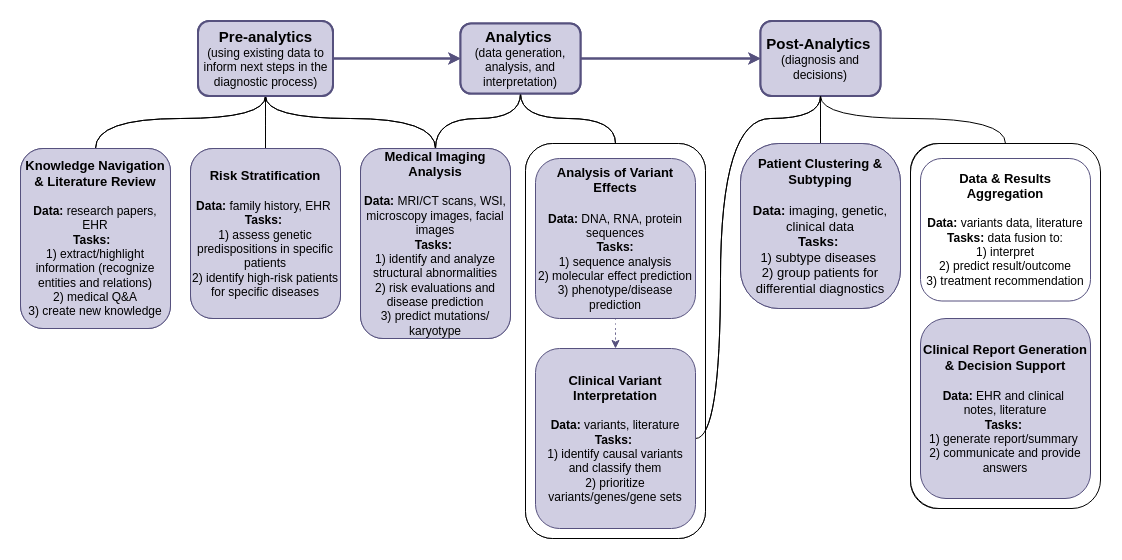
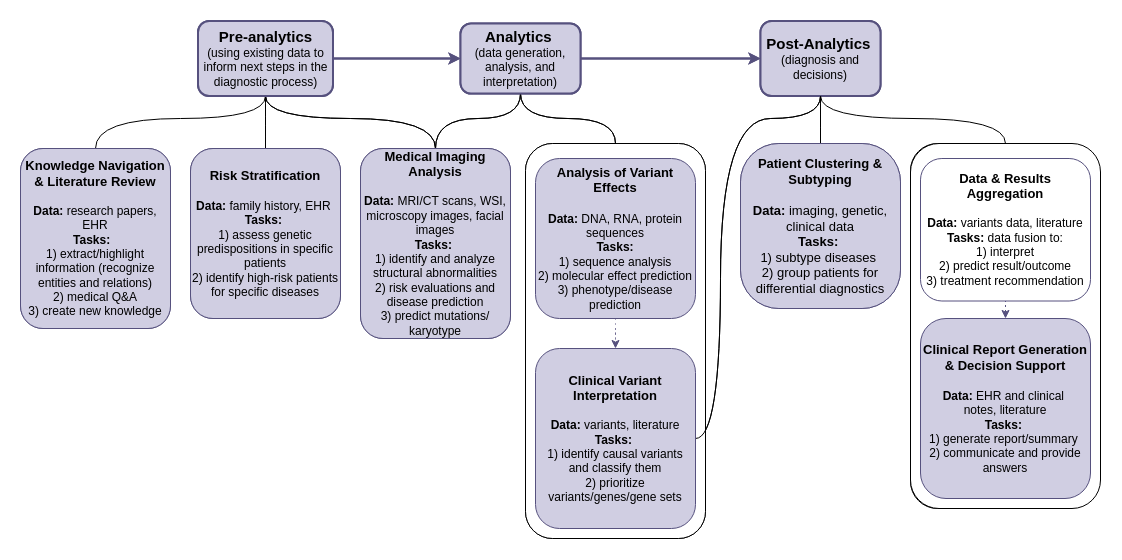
edge "Pre-analytics (using existing data to inform next steps in the diagnostic process)" -- "Knowledge Navigation & Literature Review Data: research papers, EHR Tasks: 1) extract/highlight information (recognize entities and relations) 2) medical Q&A 3) create new knowledge": removed
edge "Data & Results Aggregation Data: variants data, literature Tasks: data fusion to: 1) interpret 2) predict result/outcome 3) treatment recommendation" -> "Clinical Report Generation & Decision Support Data: EHR and clinical notes, literature Tasks: 1) generate report/summary 2) communicate and provide answers": added
